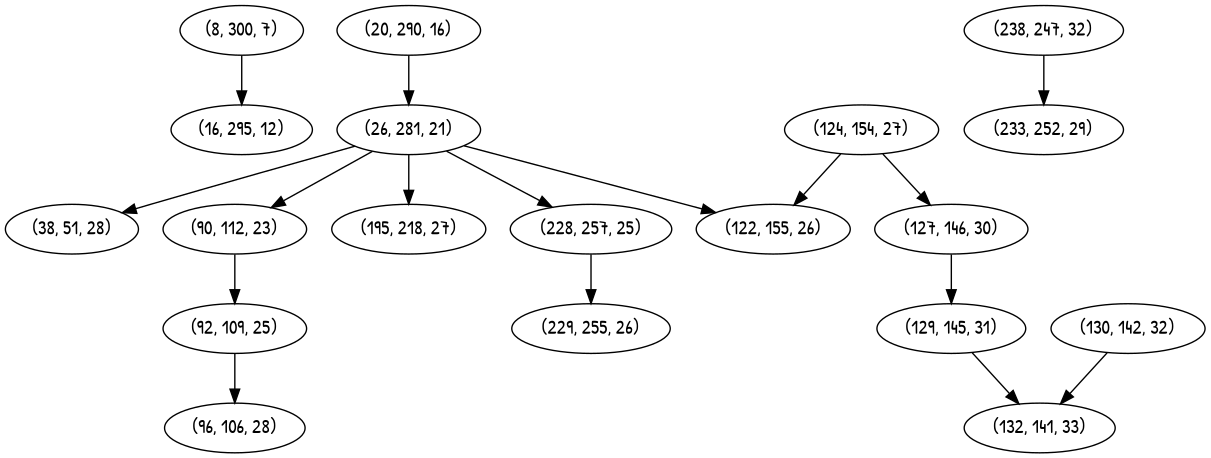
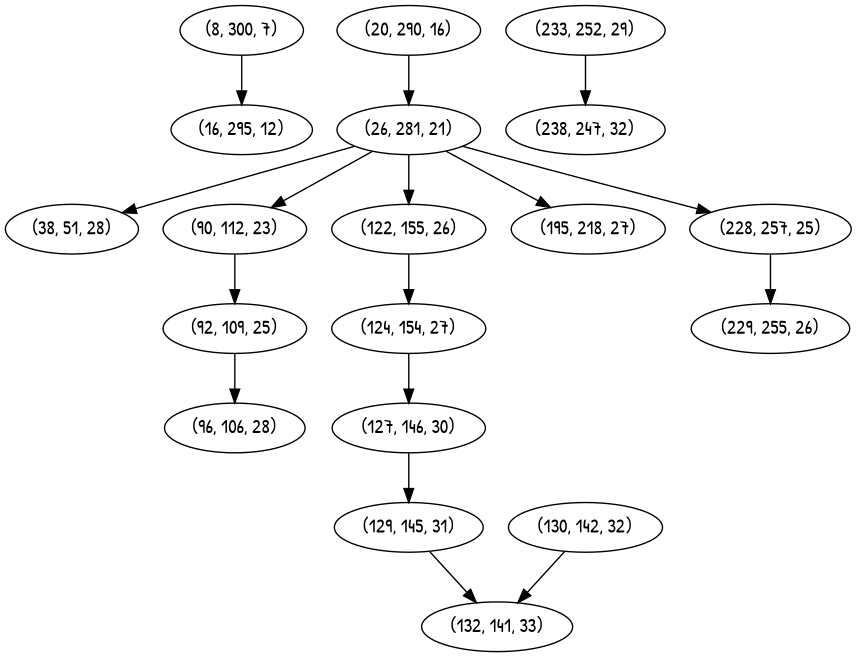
edge "(238, 247, 32)" -> "(233, 252, 29)": reversed
edge "(124, 154, 27)" -> "(122, 155, 26)": reversed
